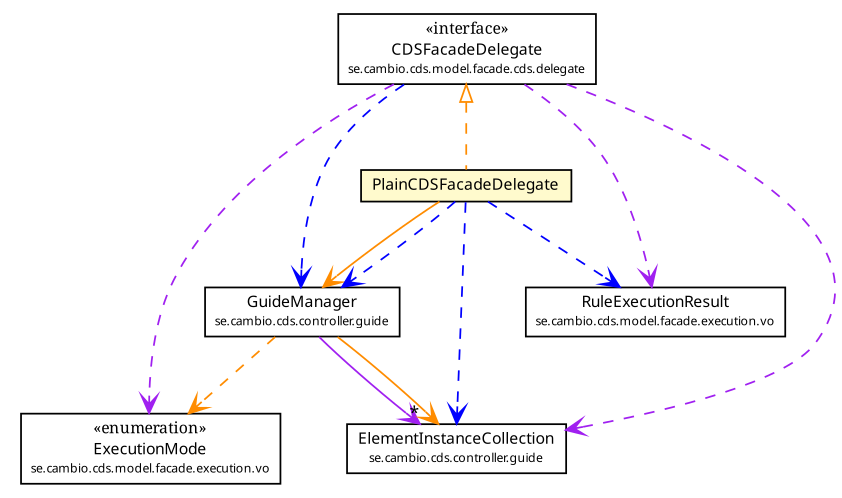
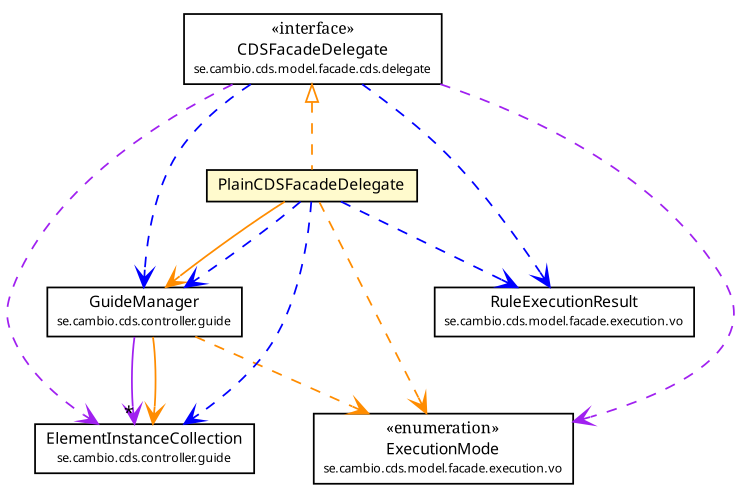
edge "CDSFacadeDelegate" -> "RuleExecutionResult": color purple -> blue
edge "PlainCDSFacadeDelegate" -> "ExecutionMode": added
